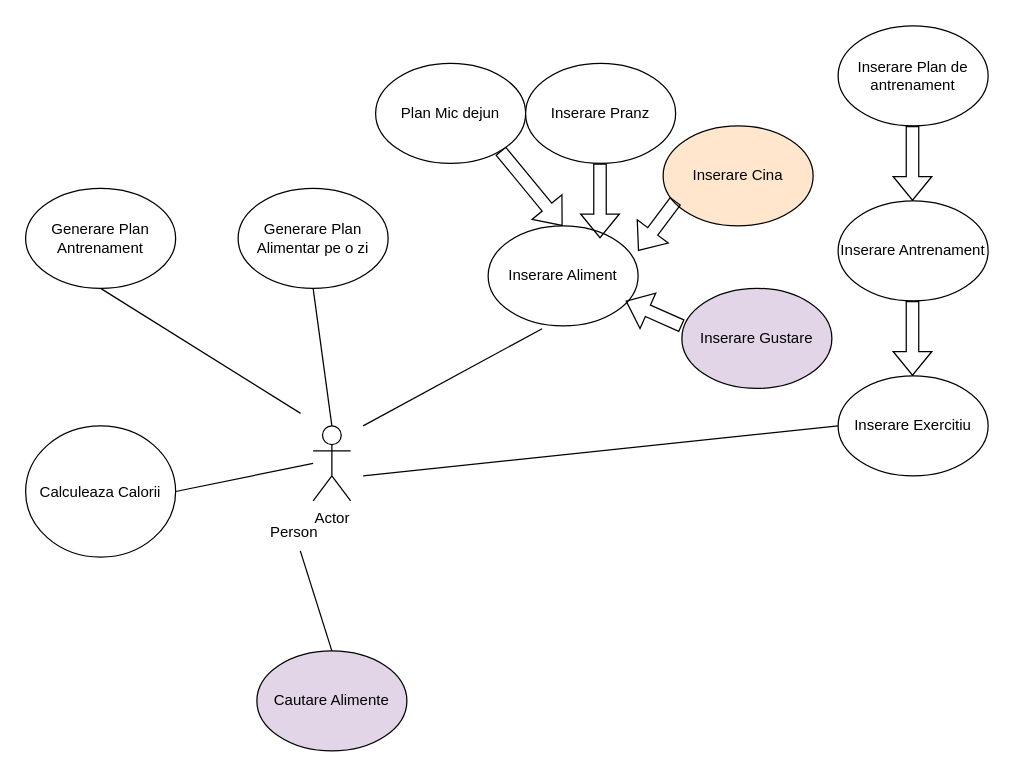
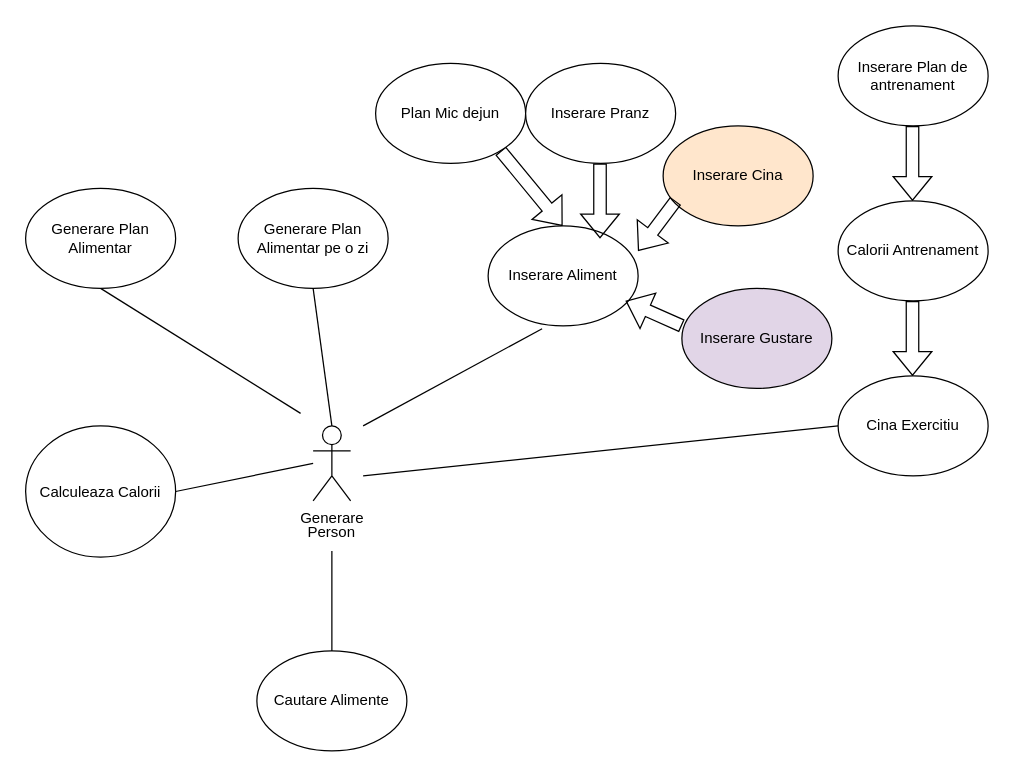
node "Generare Plan Antrenament": label "Generare Plan Antrenament" -> "Generare Plan Alimentar"
node "Inserare Antrenament": label "Inserare Antrenament" -> "Calorii Antrenament"
node "Inserare Exercitiu": label "Inserare Exercitiu" -> "Cina Exercitiu"
node "Actor": label "Actor" -> "Generare"
node "Person": moved (294, 532) -> (332, 532)
node "Cautare Alimente": fillcolor #e1d5e7 -> #ffffff
